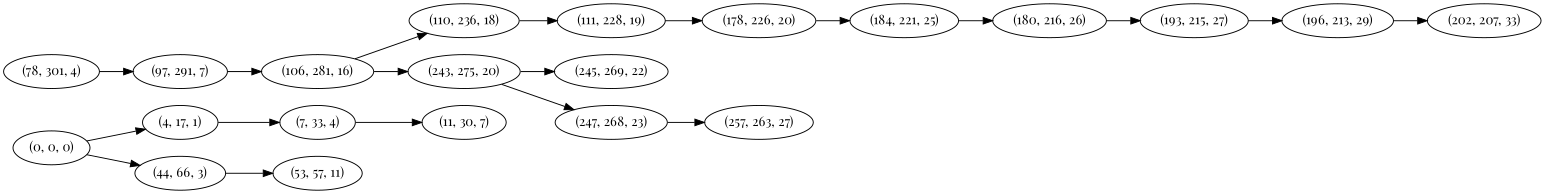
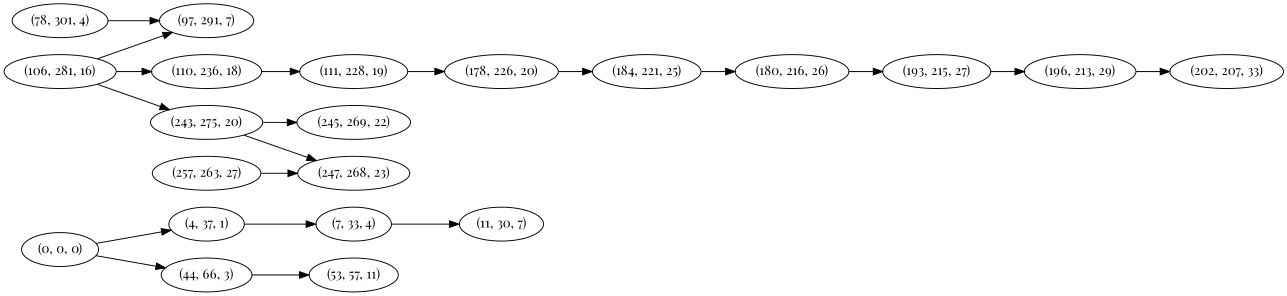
edge "(97, 291, 7)" -> "(106, 281, 16)": reversed
node "(4, 17, 1)": label "(4, 17, 1)" -> "(4, 37, 1)"
edge "(247, 268, 23)" -> "(257, 263, 27)": reversed
